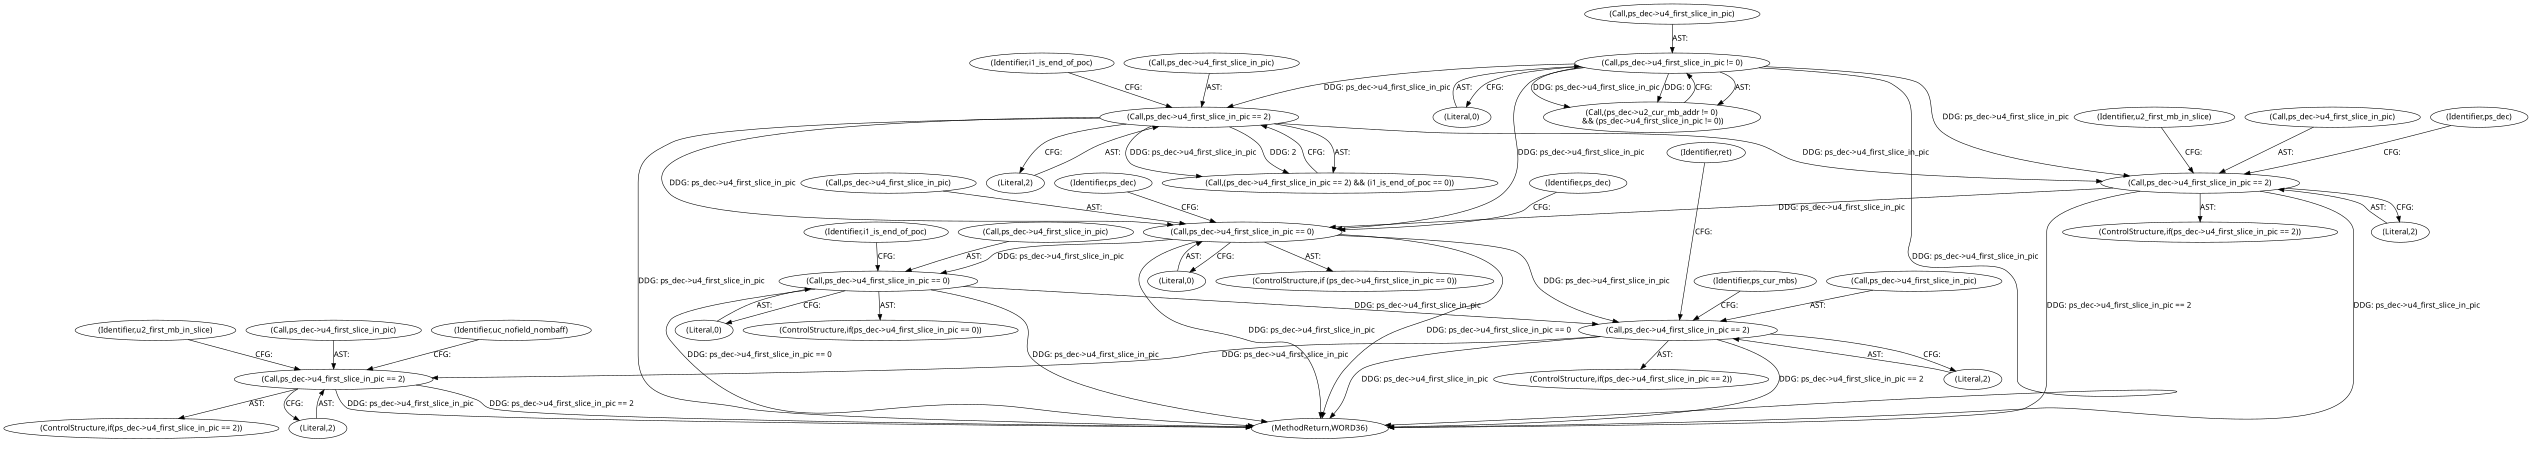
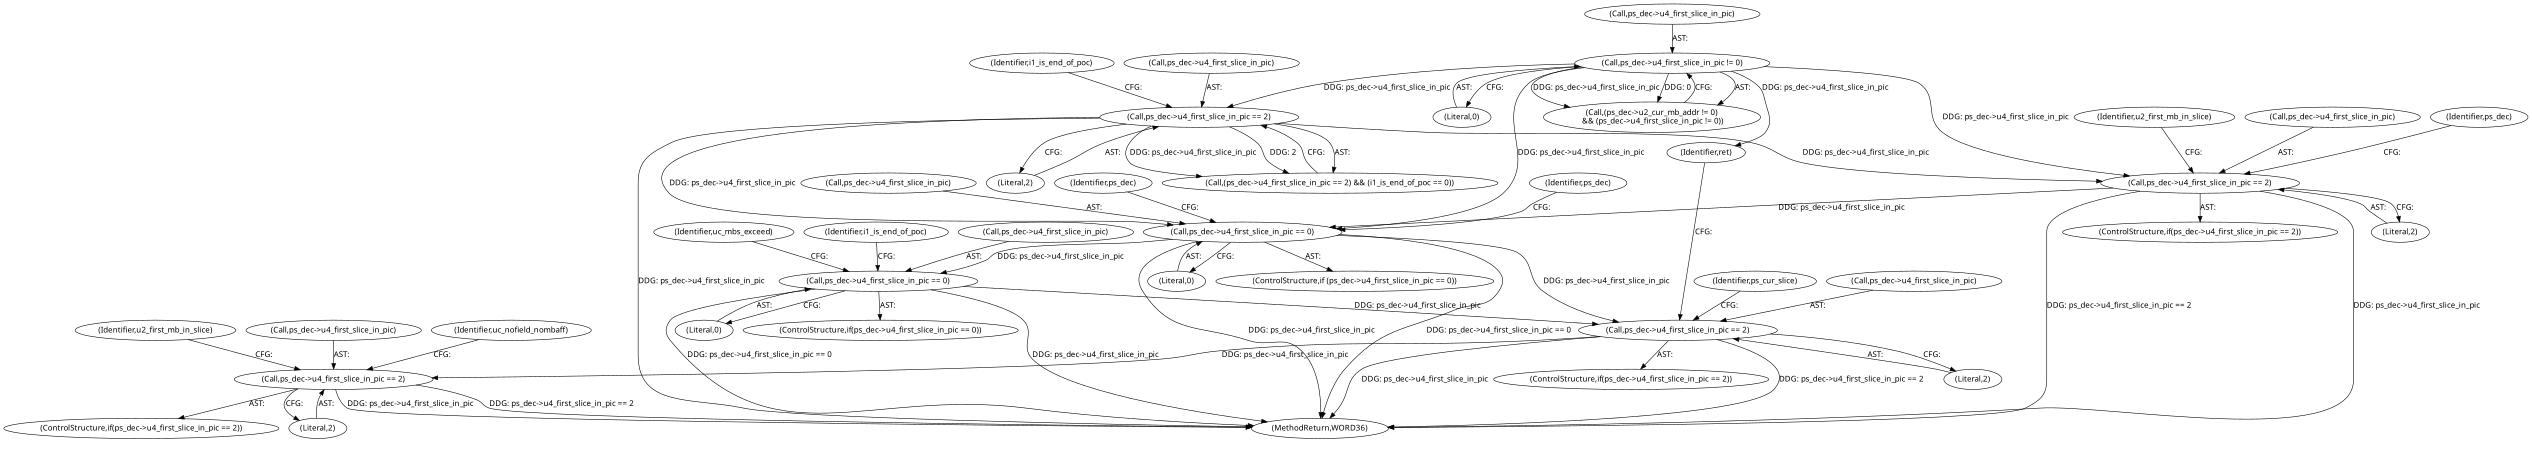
node "(Identifier,uc_mbs_exceed)": added
node "(Identifier,ps_cur_mbs)": label "(Identifier,ps_cur_mbs)" -> "(Identifier,ps_cur_slice)"
edge "(Call,ps_dec->u4_first_slice_in_pic != 0)" -> "(MethodReturn,WORD36)": now "(Call,ps_dec->u4_first_slice_in_pic != 0)" -> "(Identifier,ret)"
